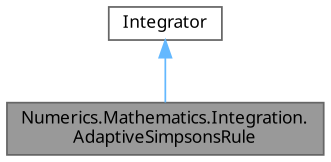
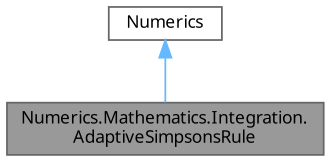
node "Integrator": label "Integrator" -> "Numerics"
